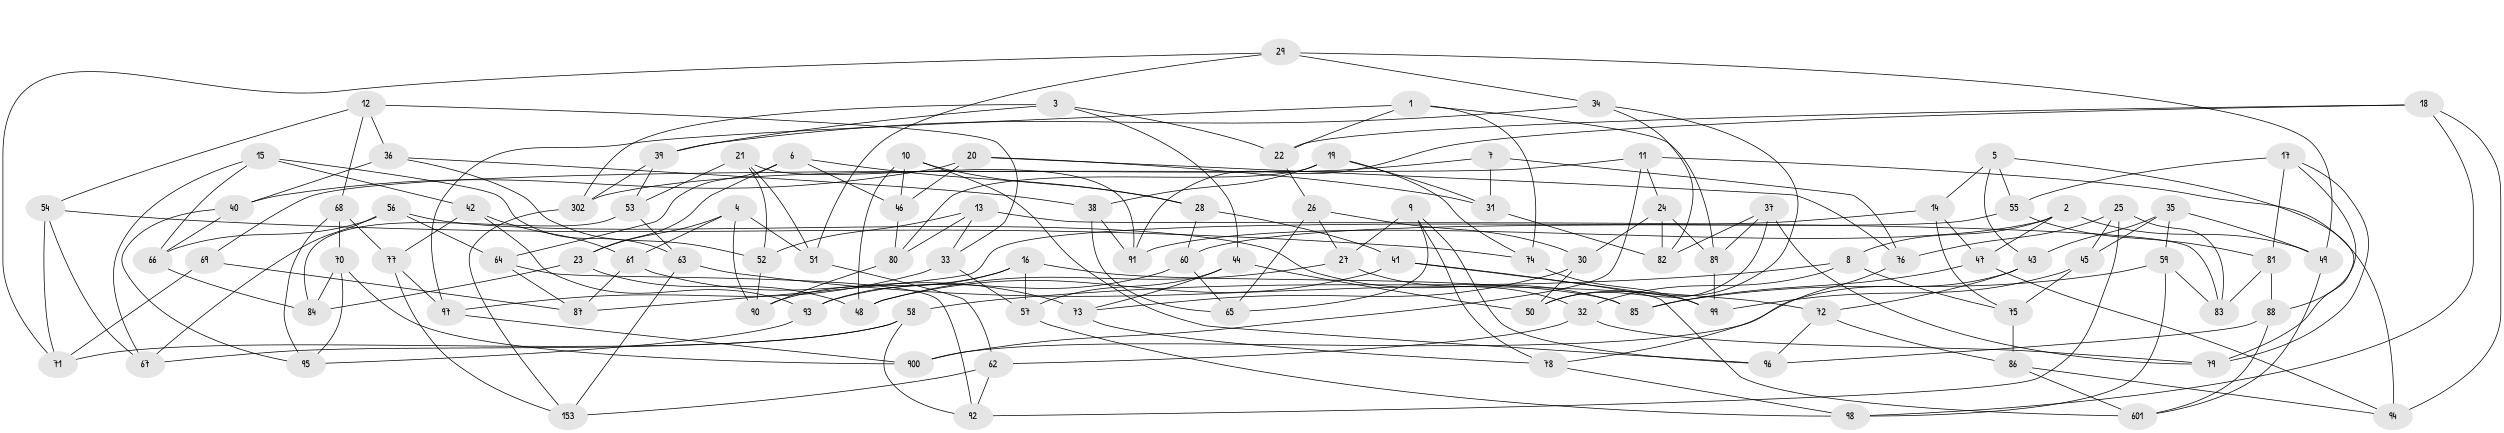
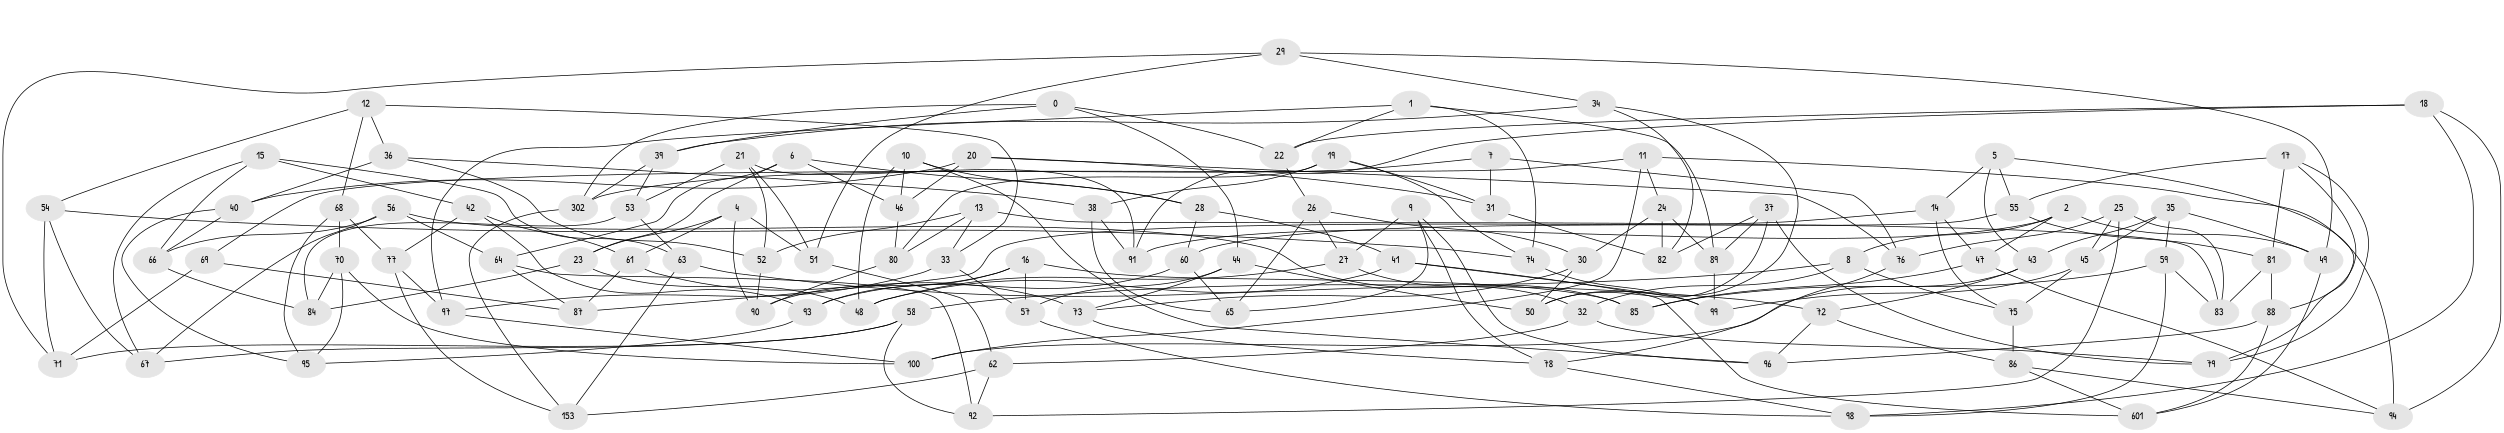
node "3": label "3" -> "0"
node "900": label "900" -> "100"
